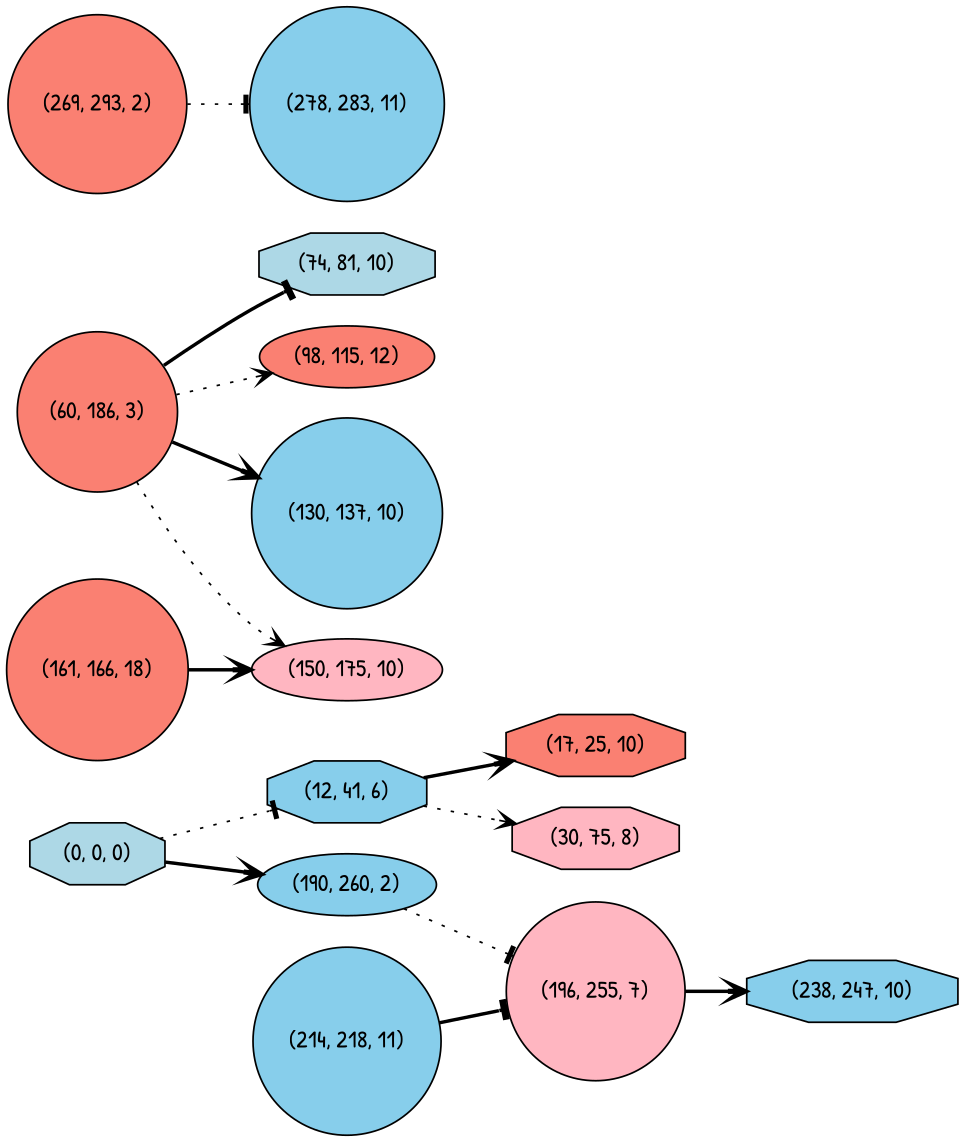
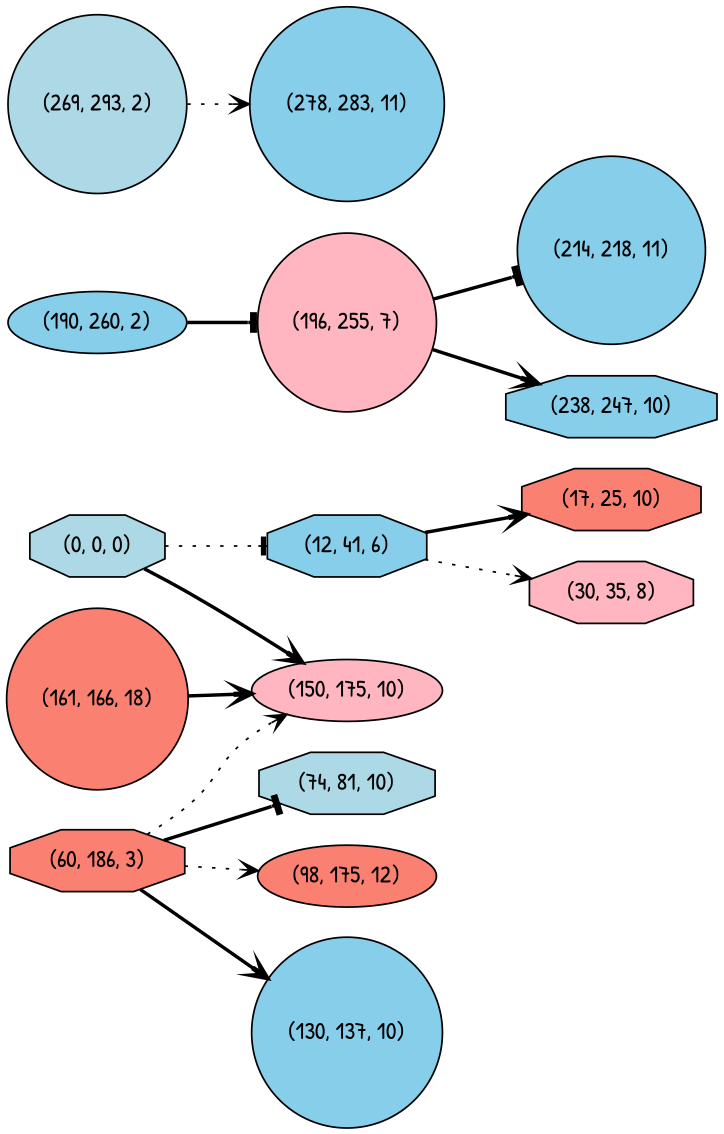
node "(269, 293, 2)": fillcolor salmon -> lightblue
edge "(269, 293, 2)" -> "(278, 283, 11)": arrowhead tee -> vee
node "(98, 115, 12)": label "(98, 115, 12)" -> "(98, 175, 12)"
node "(60, 186, 3)": shape circle -> octagon
node "(30, 75, 8)": label "(30, 75, 8)" -> "(30, 35, 8)"
edge "(0, 0, 0)" -> "(190, 260, 2)": now "(0, 0, 0)" -> "(150, 175, 10)"
edge "(190, 260, 2)" -> "(196, 255, 7)": style dotted -> bold
edge "(214, 218, 11)" -> "(196, 255, 7)": reversed
